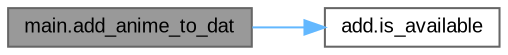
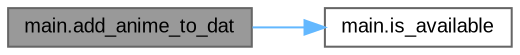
node "add.is_available": label "add.is_available" -> "main.is_available"
